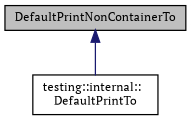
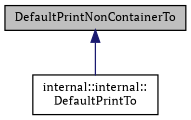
node "testing::internal:: DefaultPrintTo": label "testing::internal:: DefaultPrintTo" -> "internal::internal:: DefaultPrintTo"
